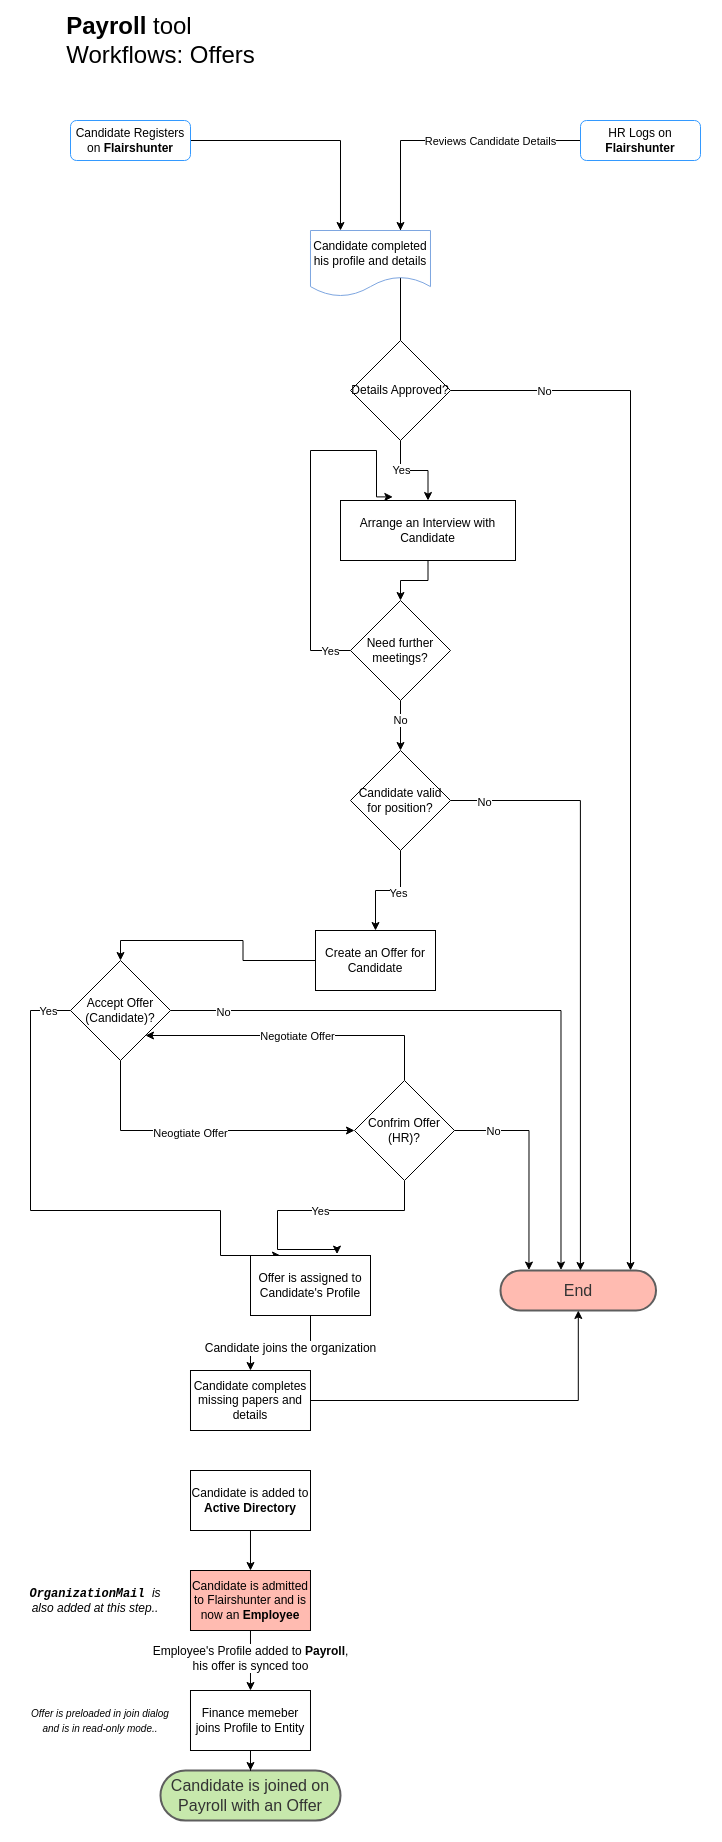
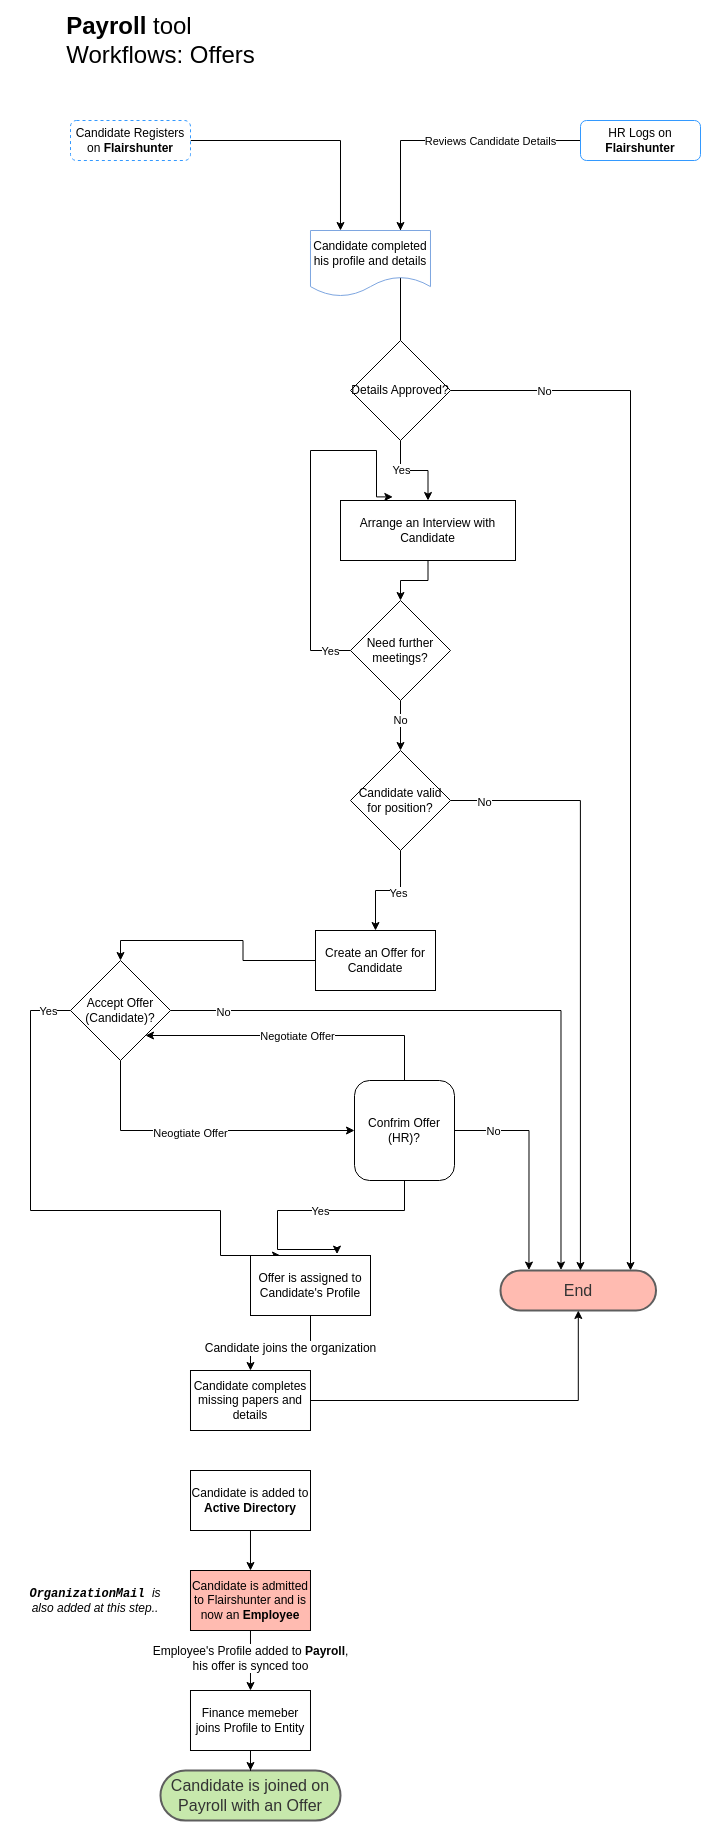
node "Candidate Registers on Flairshunter": style solid -> dashed
node "Confrim Offer (HR)?": shape diamond -> rounded rectangle
node "Offer is preloaded in join dialog and is in read-only mode..": removed
